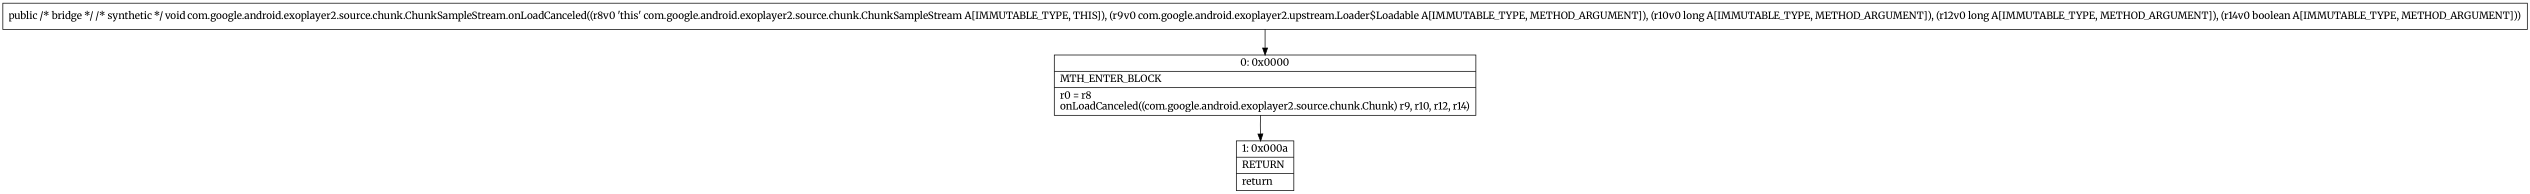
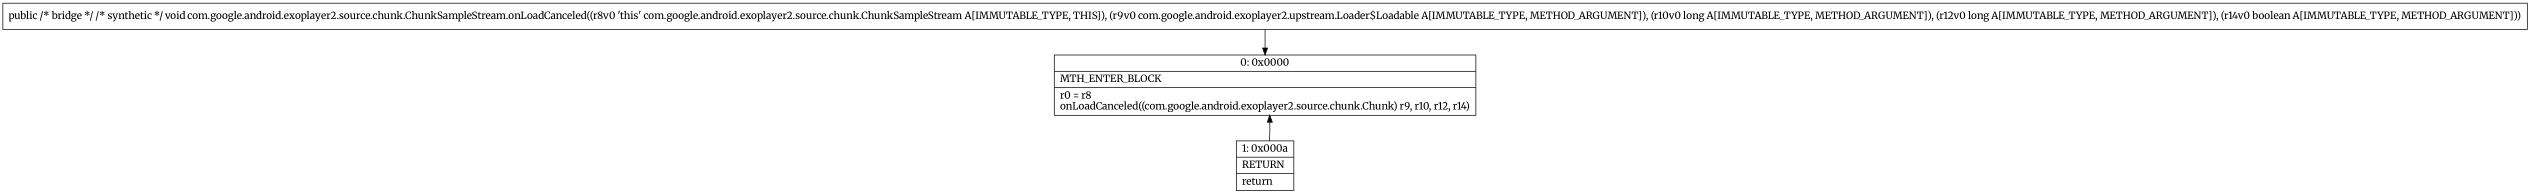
edge "0: 0x0000" -> "1: 0x000a": reversed
